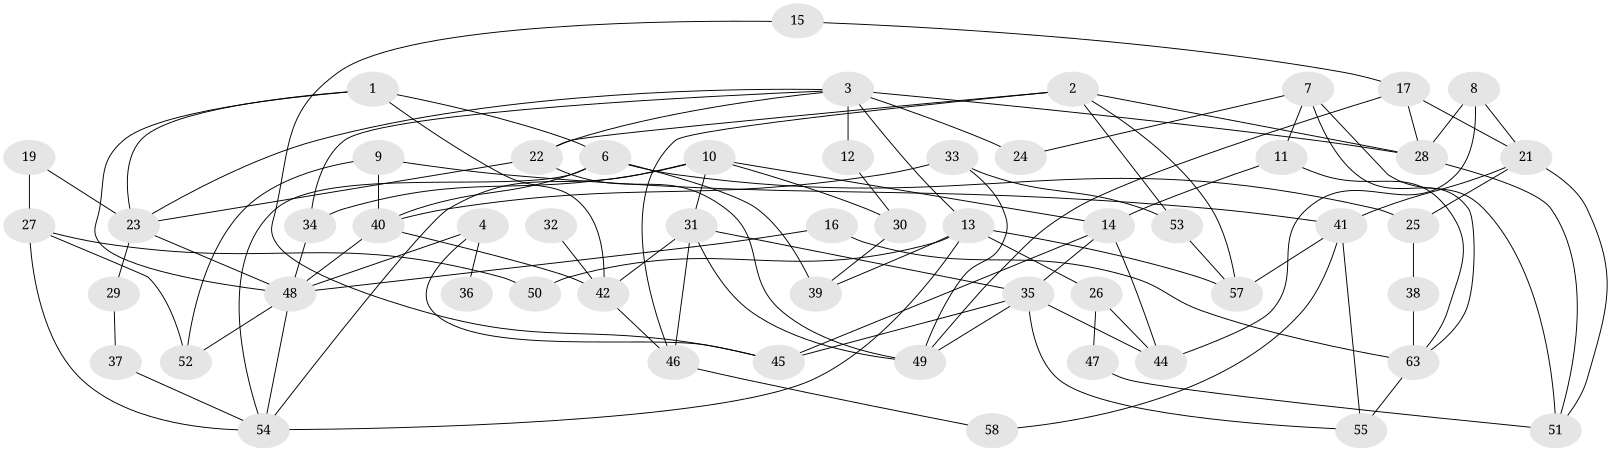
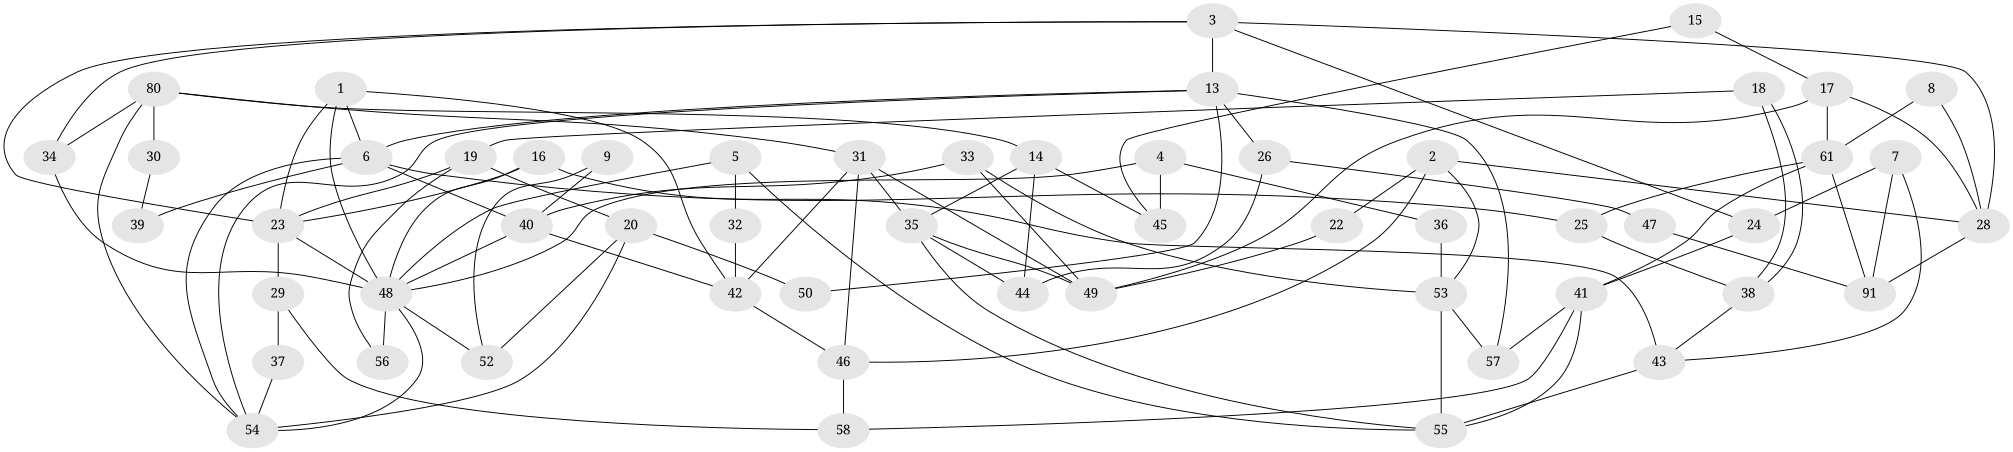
node "18": added
edge "3" -- "22": removed
node "10": label "10" -> "80"
node "5": added
node "12": removed
node "11": removed
node "21": label "21" -> "61"
edge "2" -- "57": removed
edge "9" -- "41": now "24" -- "41"
edge "22" -- "23": now "16" -- "23"
edge "8" -- "44": removed
node "27": label "27" -> "20"
edge "13" -- "39": now "13" -- "6"
edge "36" -- "53": added
edge "35" -- "45": removed
node "56": added
node "63": label "63" -> "43"
edge "53" -- "55": added
edge "29" -- "58": added
node "51": label "51" -> "91"
